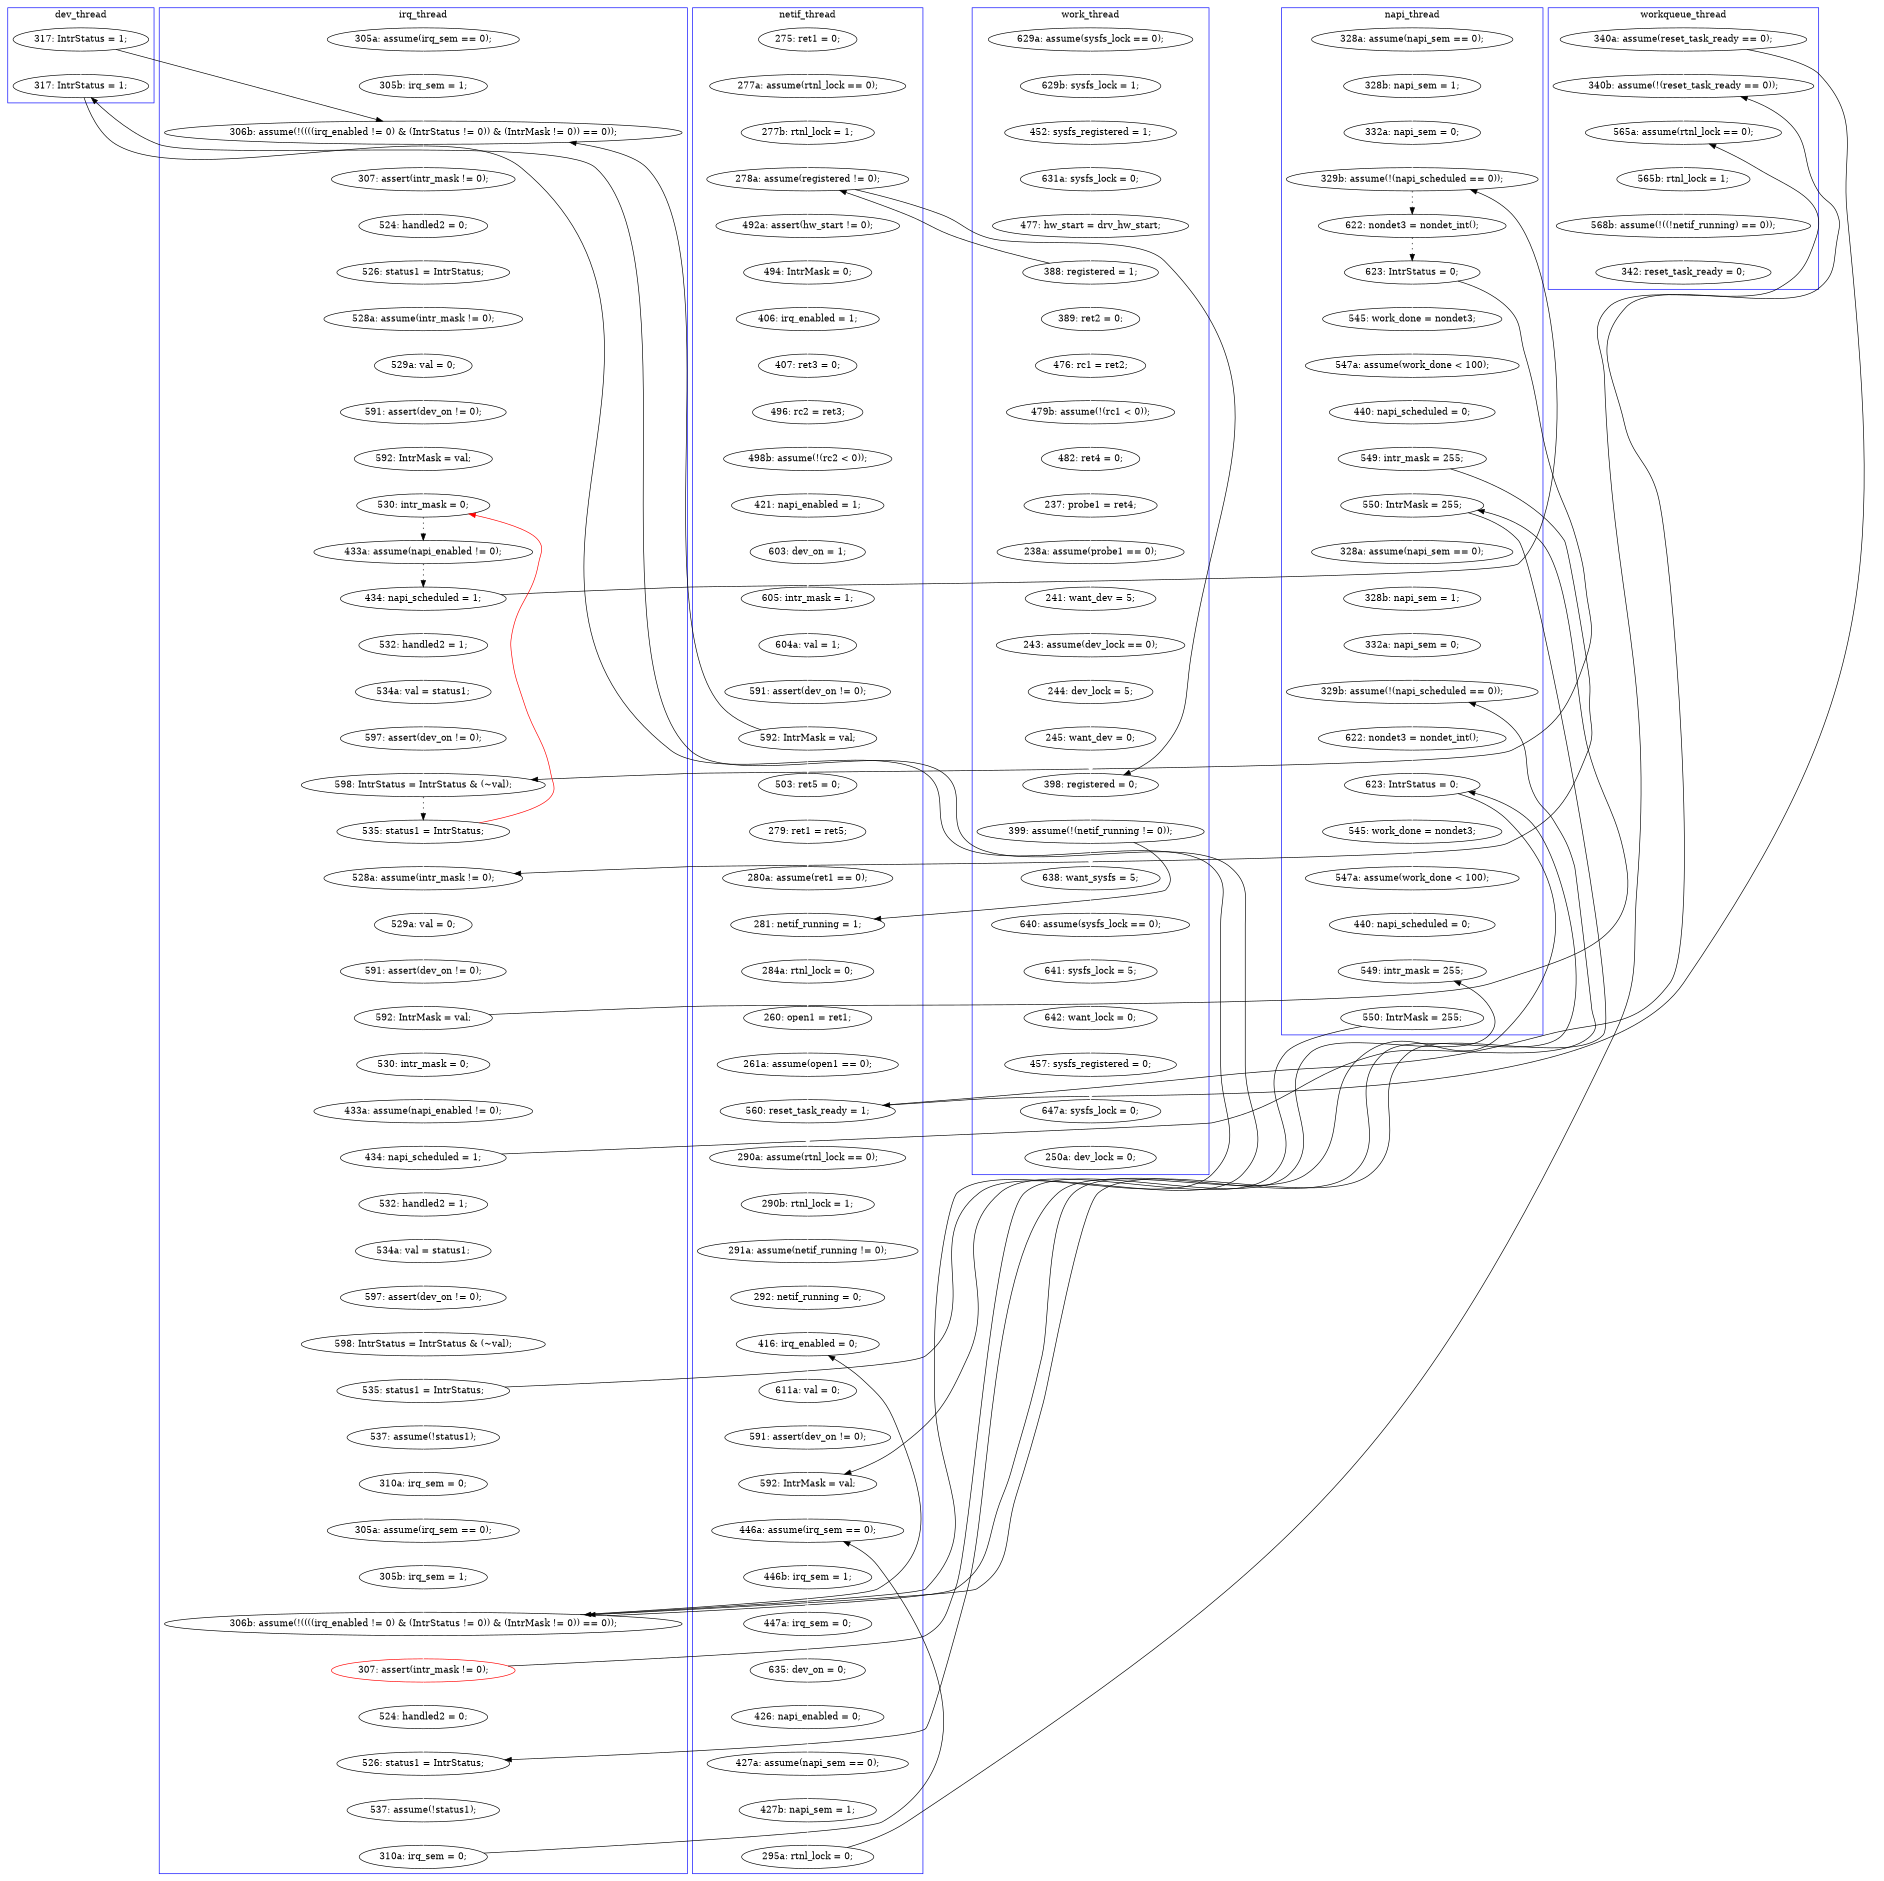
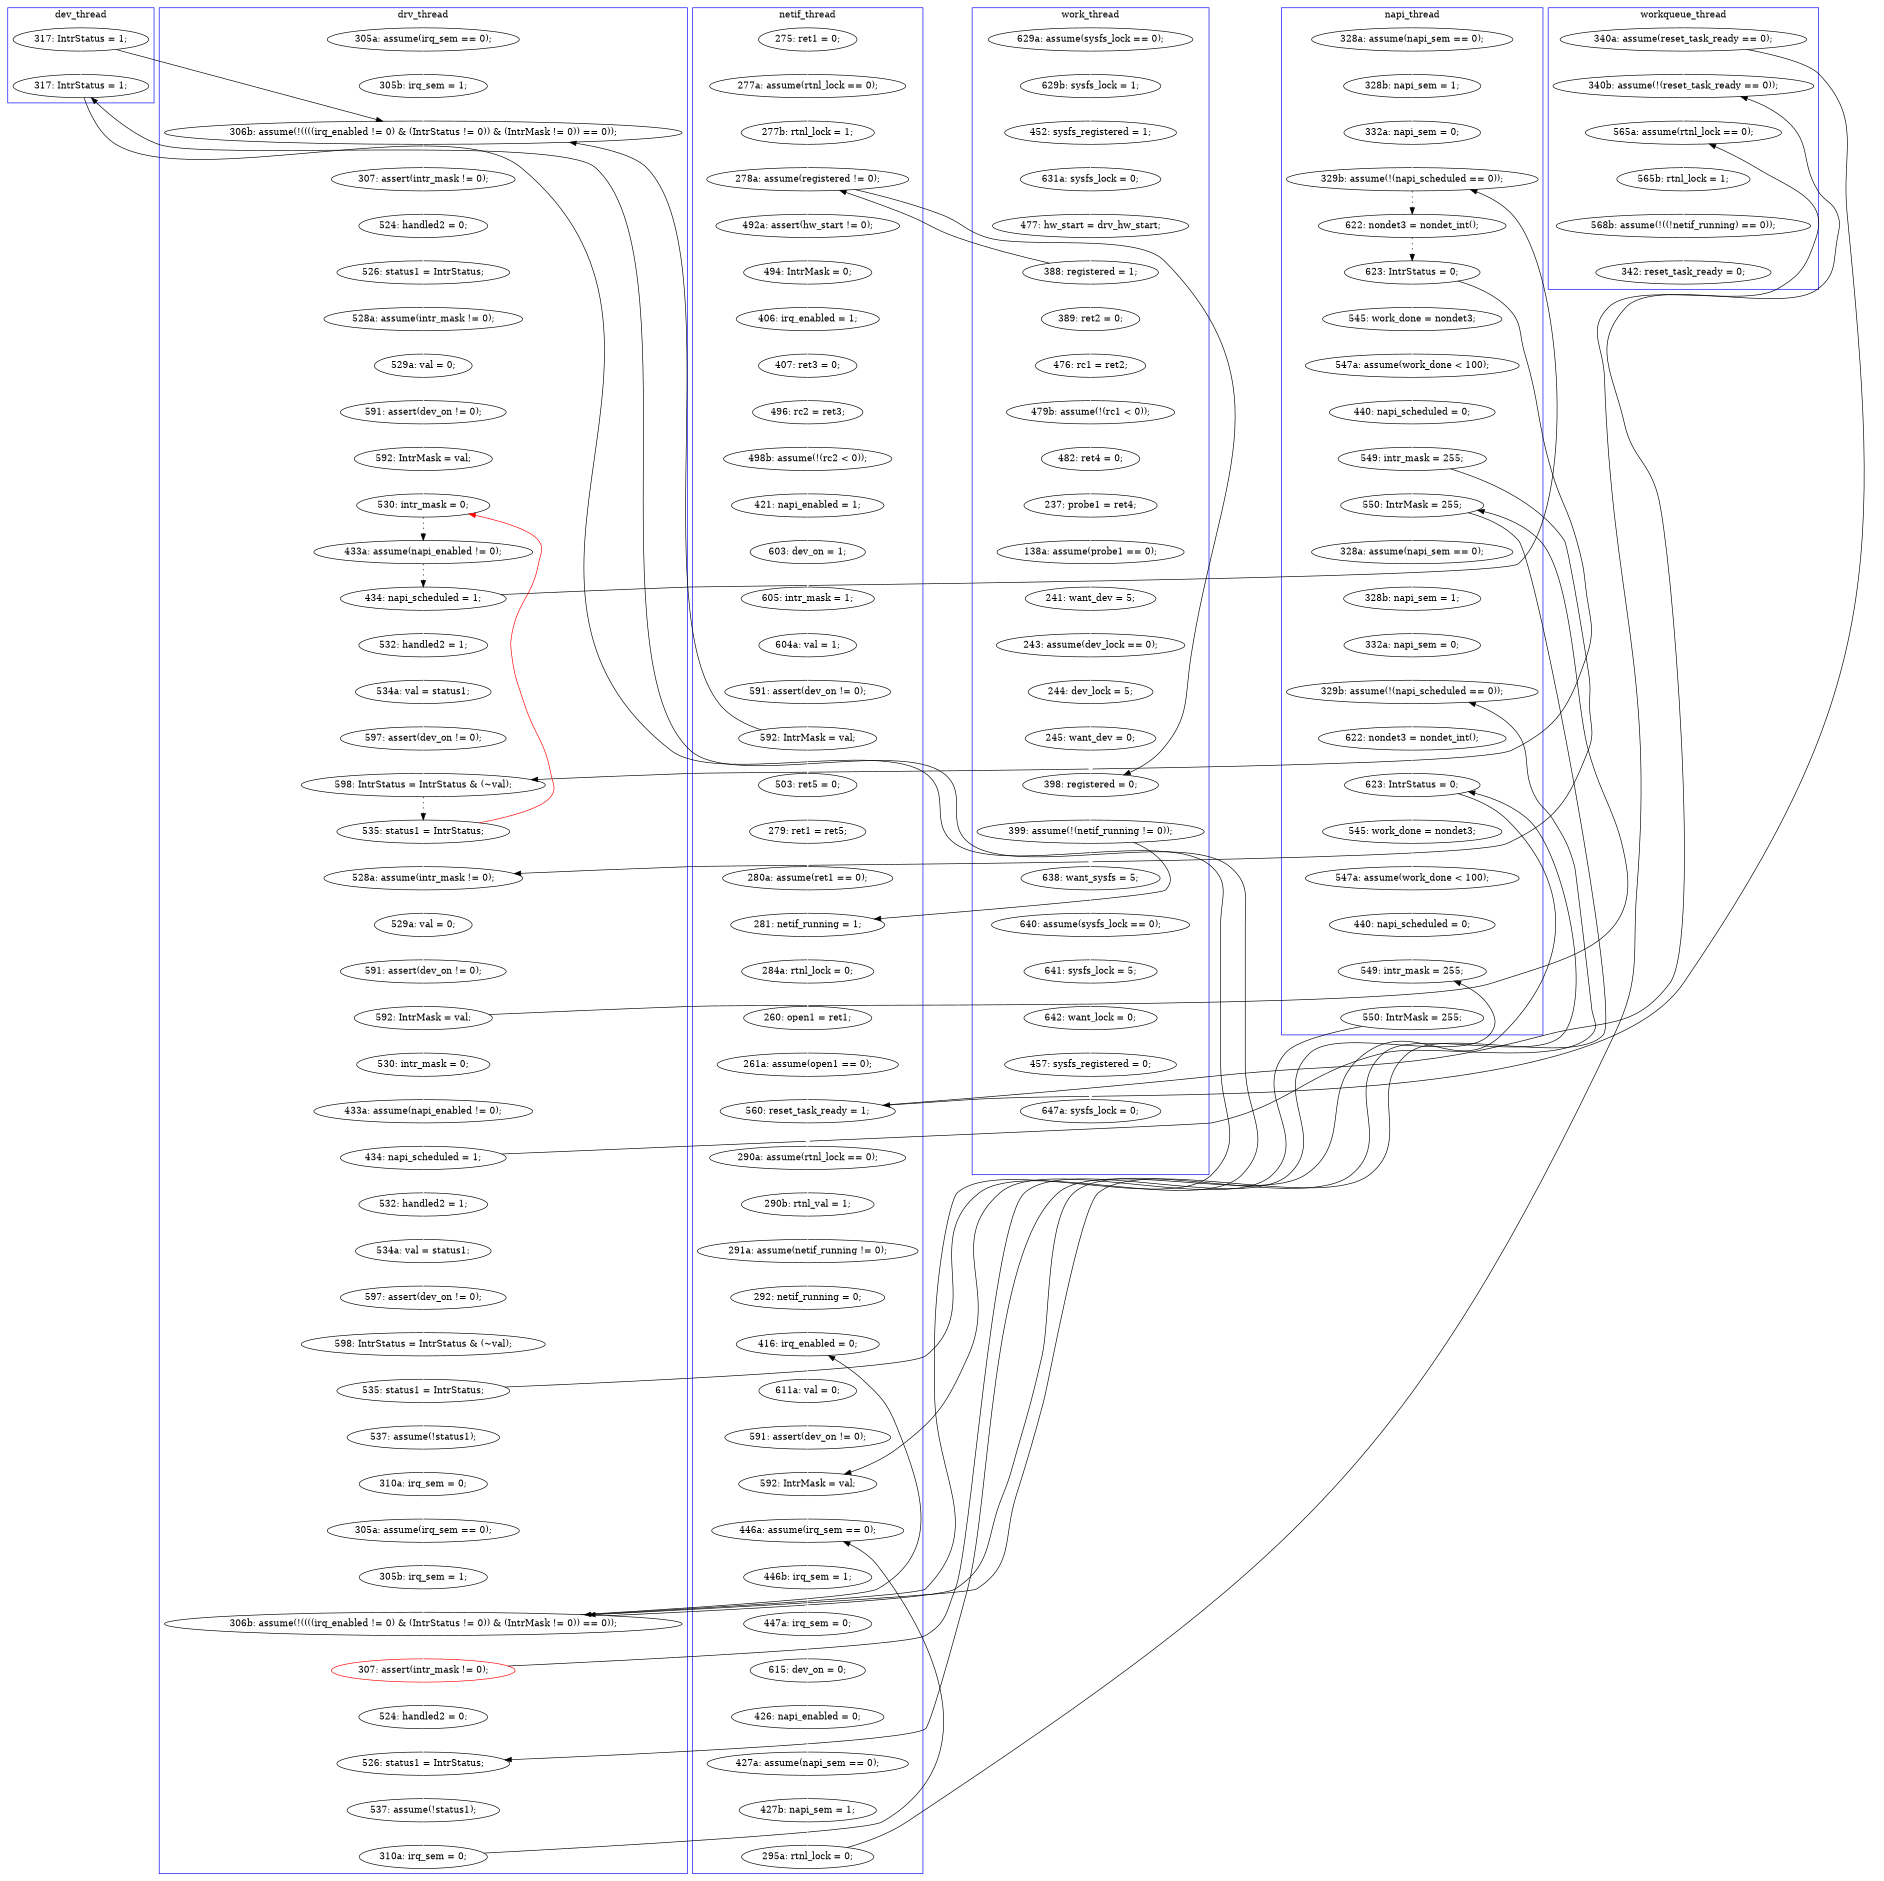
cluster "irq_thread": label "irq_thread" -> "drv_thread"
node "238a: assume(probe1 == 0);": label "238a: assume(probe1 == 0);" -> "138a: assume(probe1 == 0);"
node "250a: dev_lock = 0;": removed
node "290b: rtnl_lock = 1;": label "290b: rtnl_lock = 1;" -> "290b: rtnl_val = 1;"
node "635: dev_on = 0;": label "635: dev_on = 0;" -> "615: dev_on = 0;"
